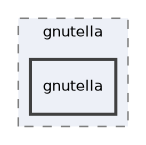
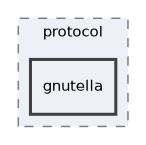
cluster "gnutella": label "gnutella" -> "protocol"
